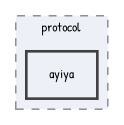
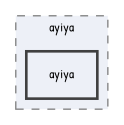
cluster "protocol": label "protocol" -> "ayiya"
